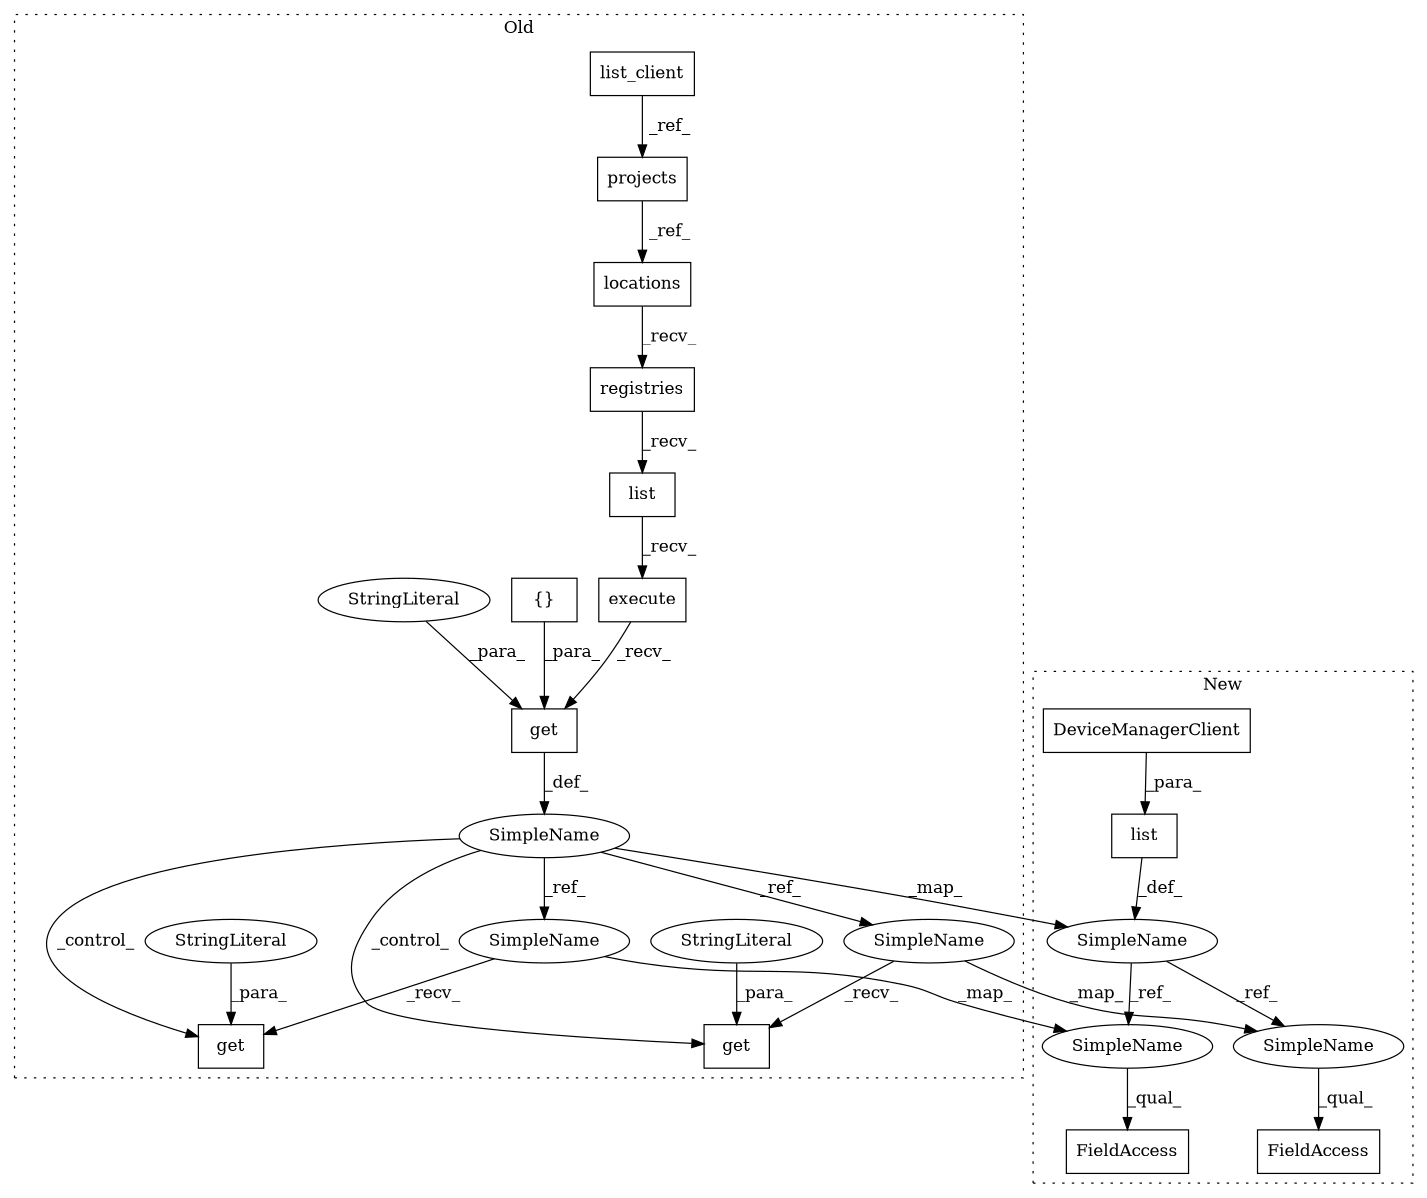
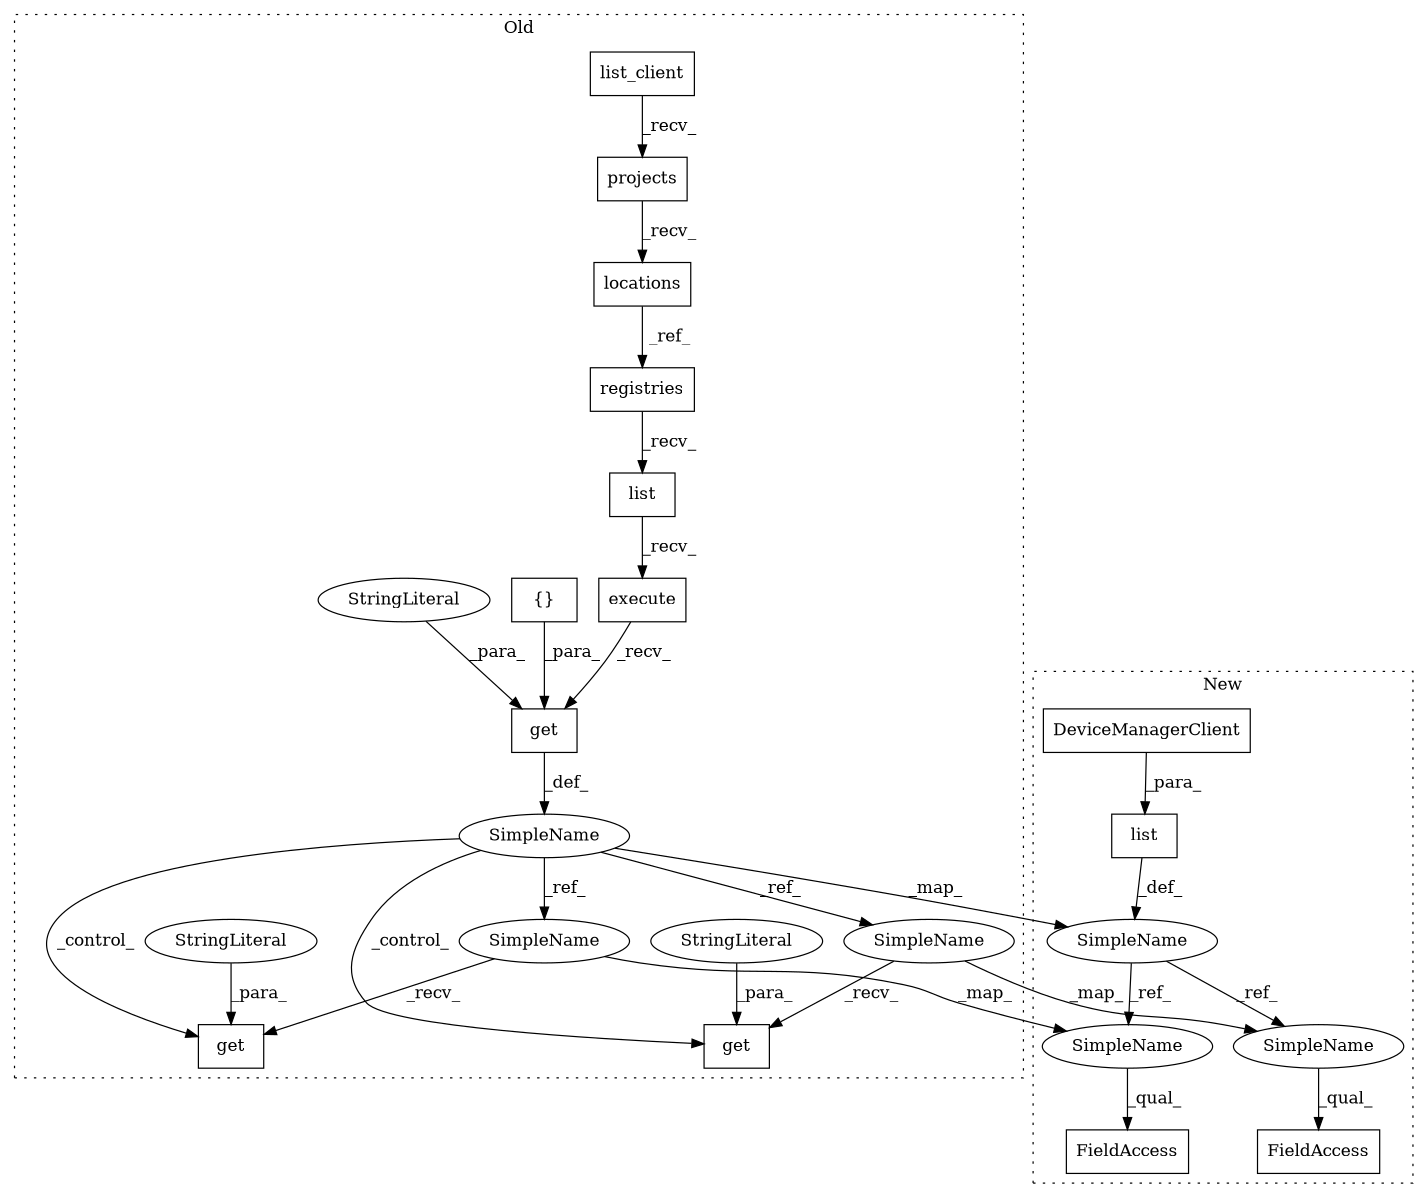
edge "list_client" -> "projects": label "_ref_" -> "_recv_"
edge "projects" -> "locations": label "_ref_" -> "_recv_"
edge "locations" -> "registries": label "_recv_" -> "_ref_"
